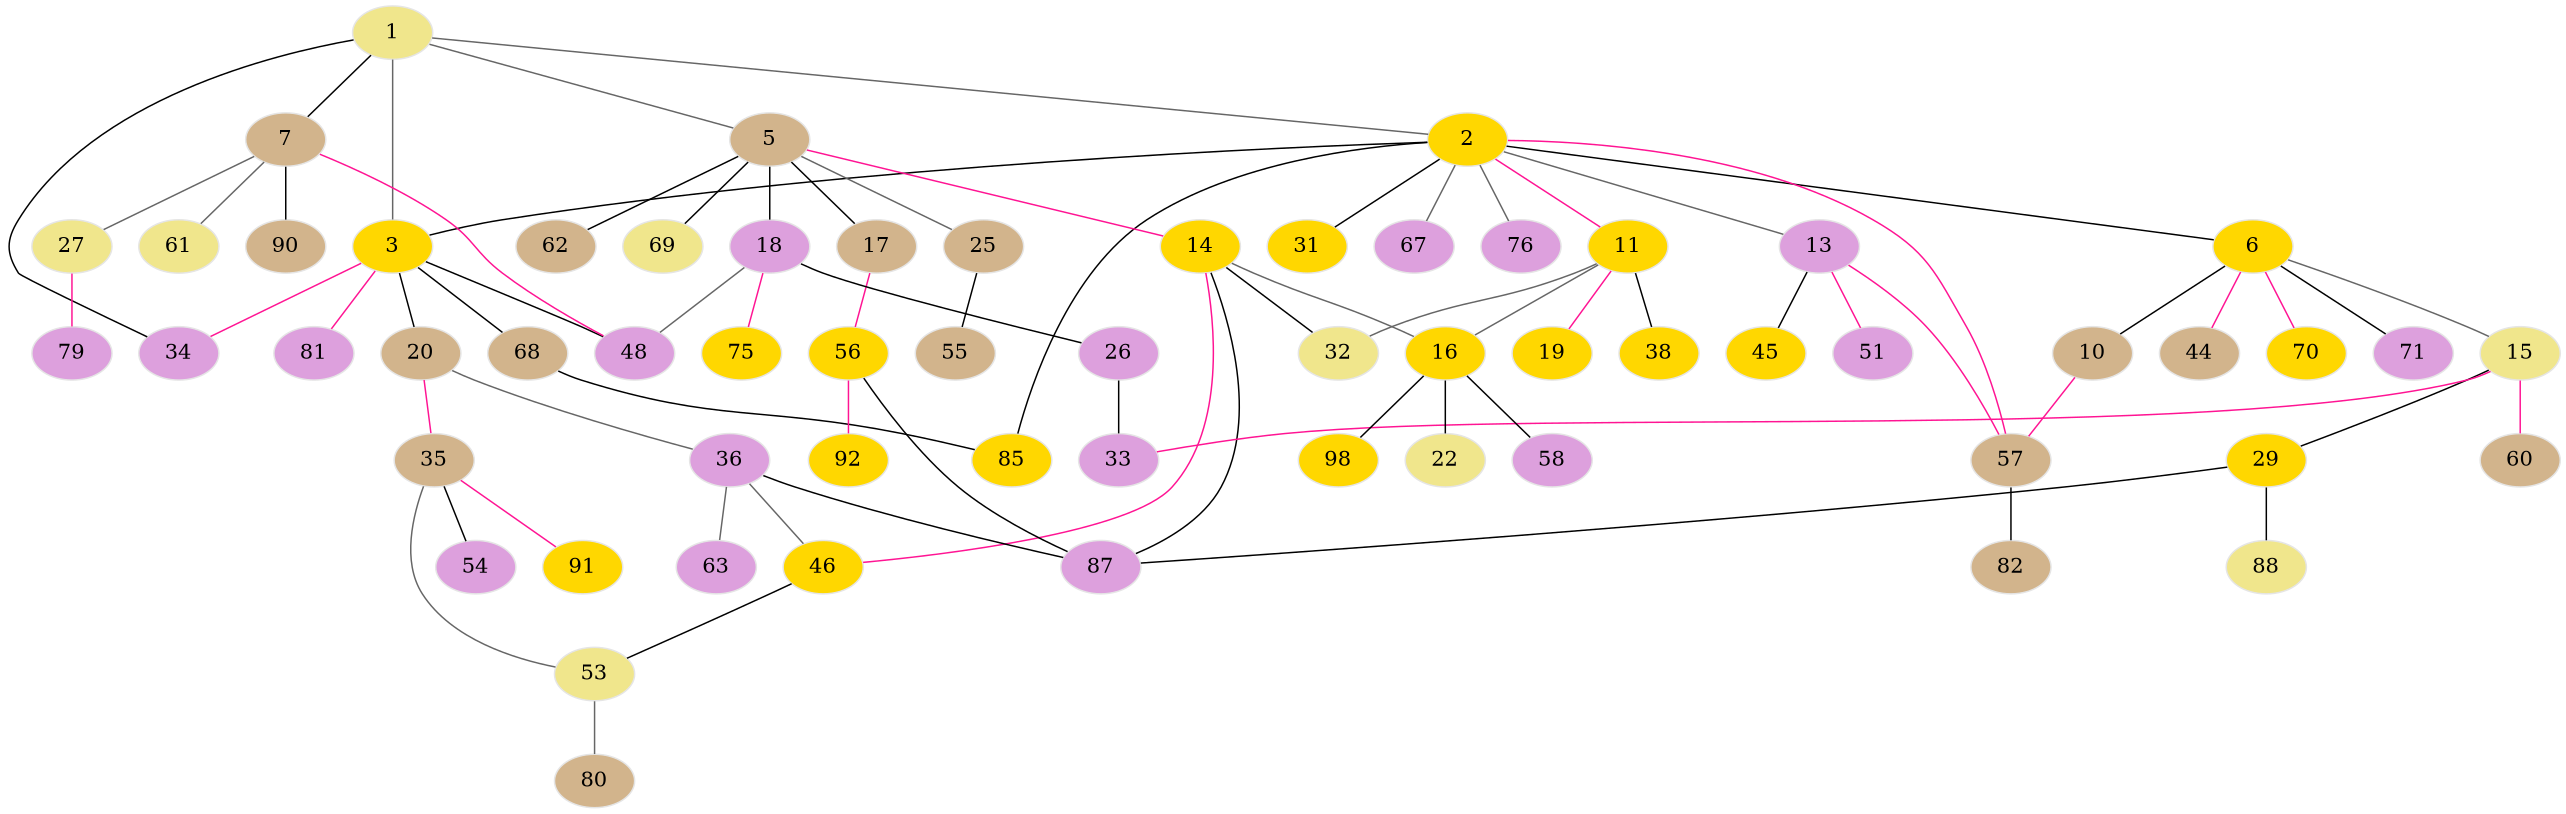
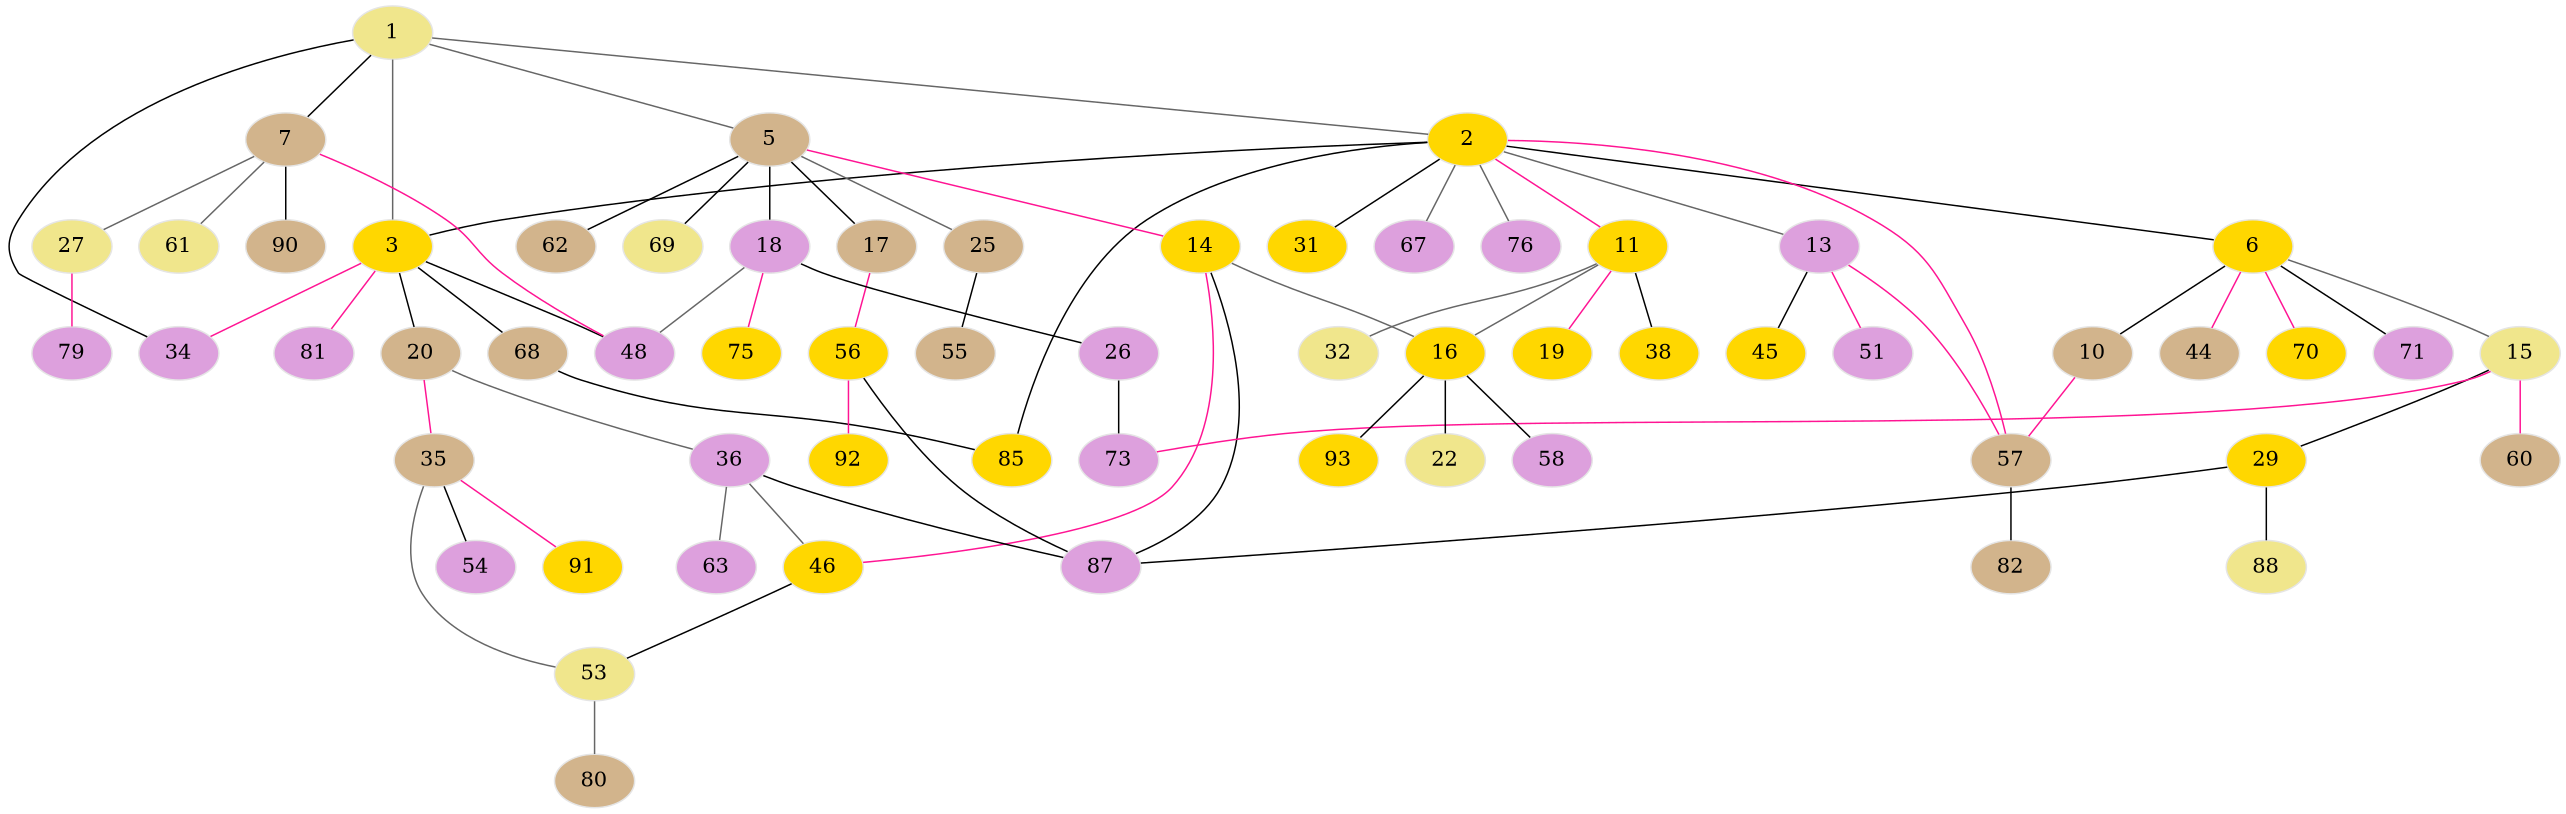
edge "14" -- "32": removed
node "33": label "33" -> "73"
node "98": label "98" -> "93"
